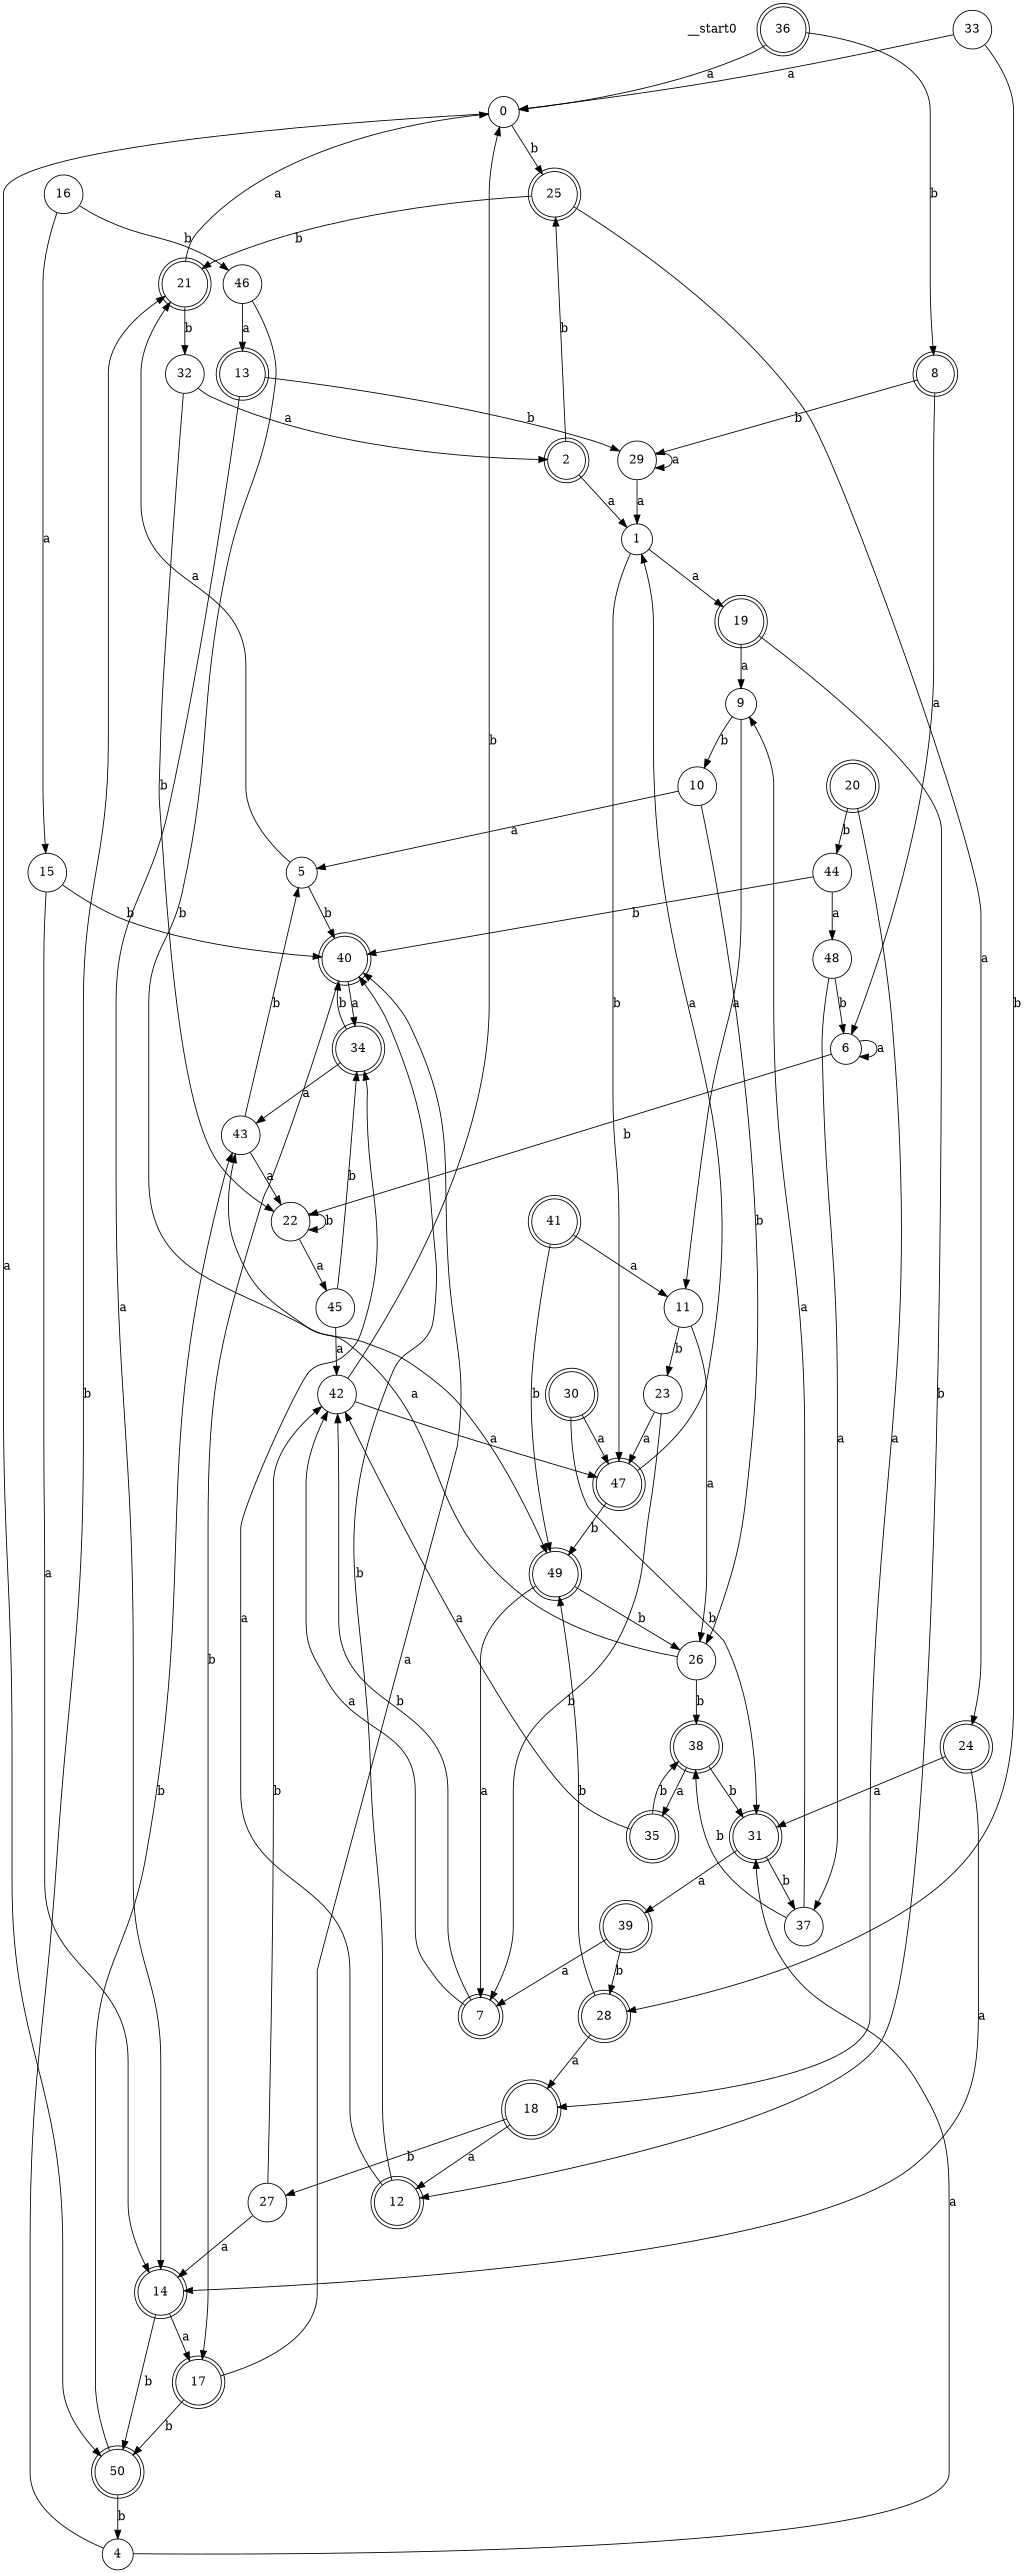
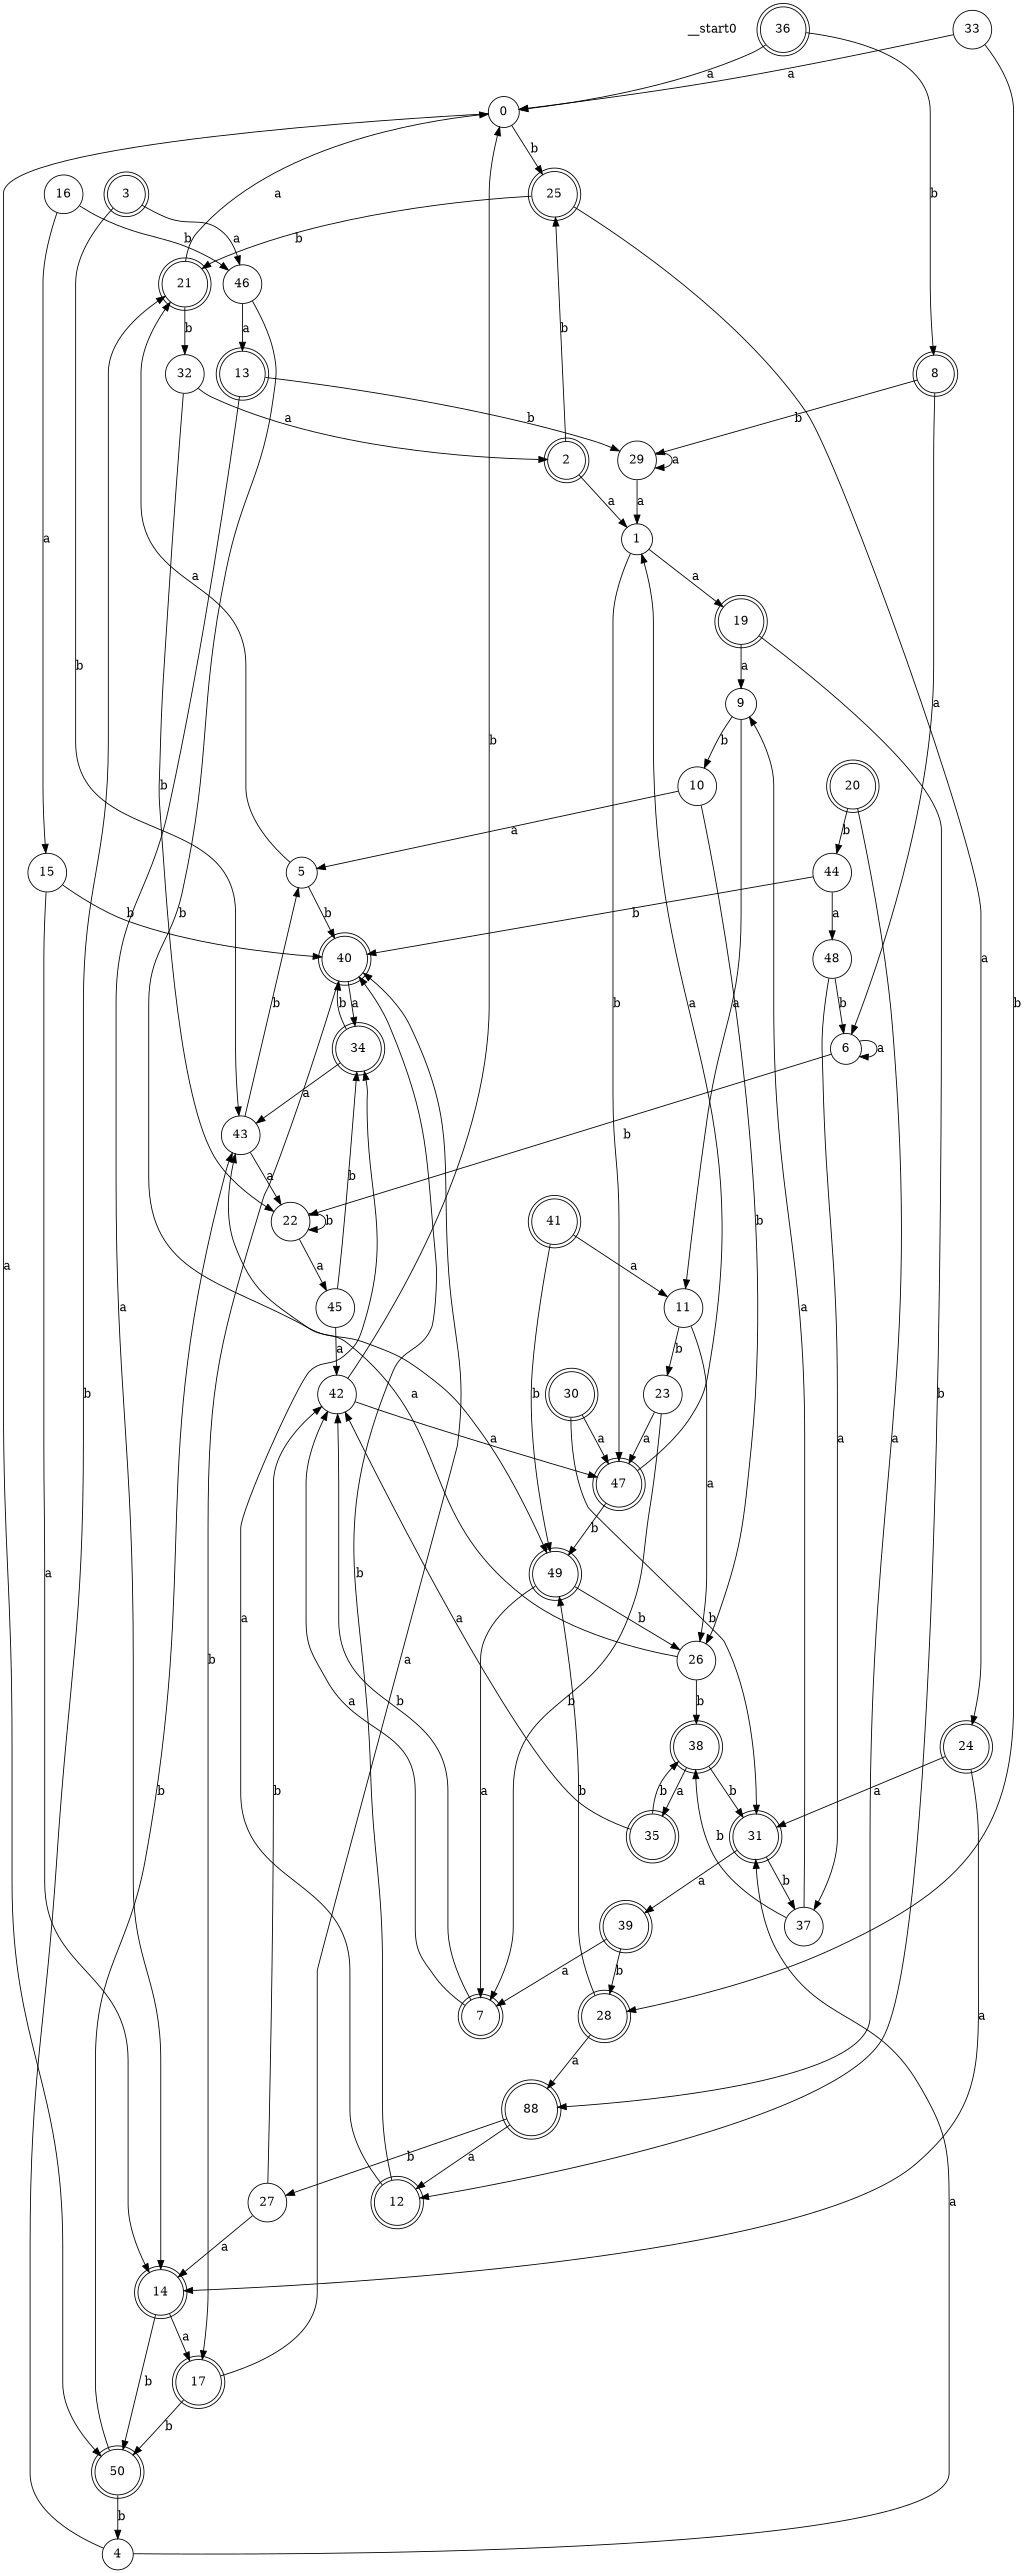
node "3": added
node "18": label "18" -> "88"
